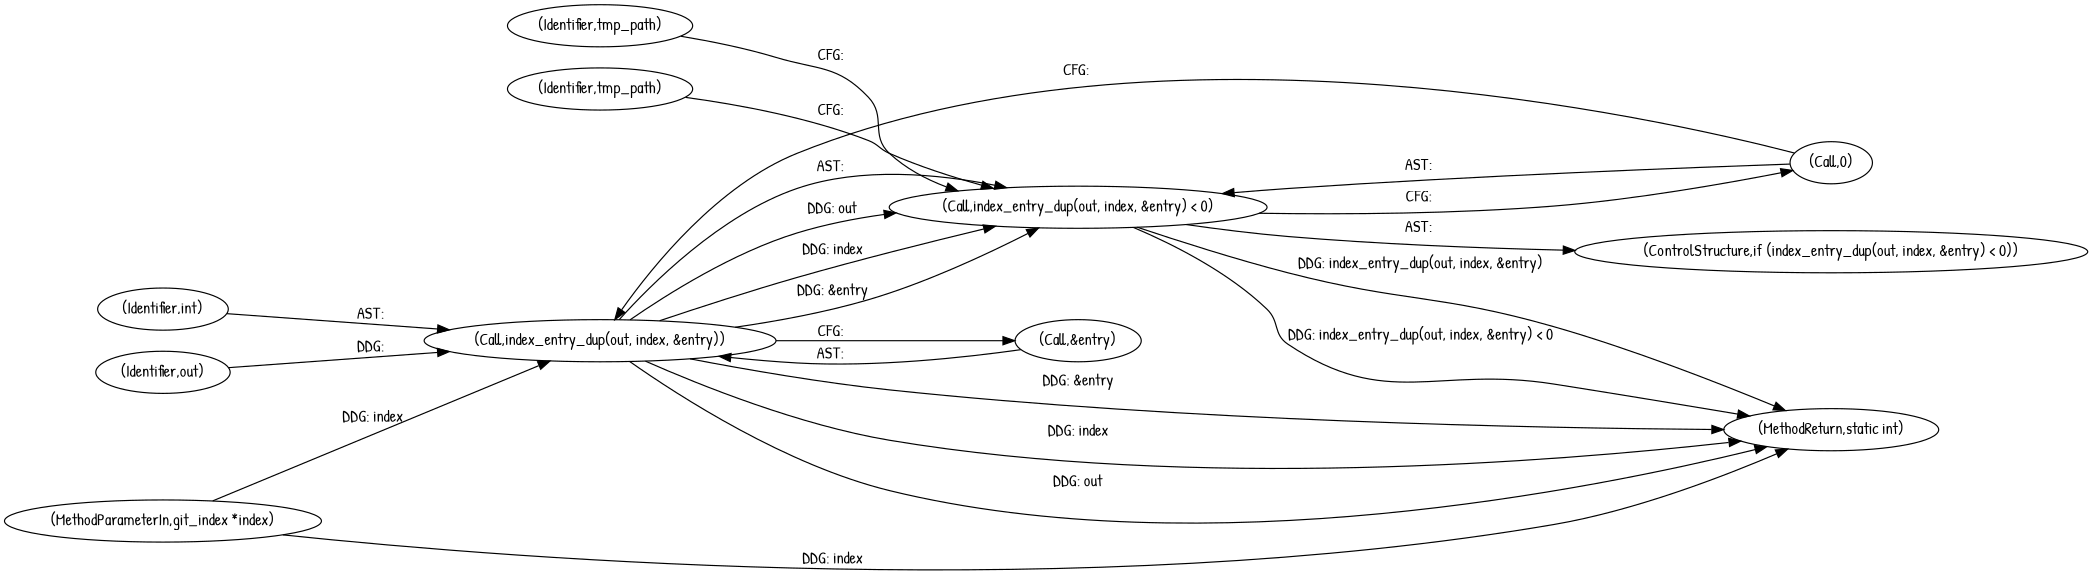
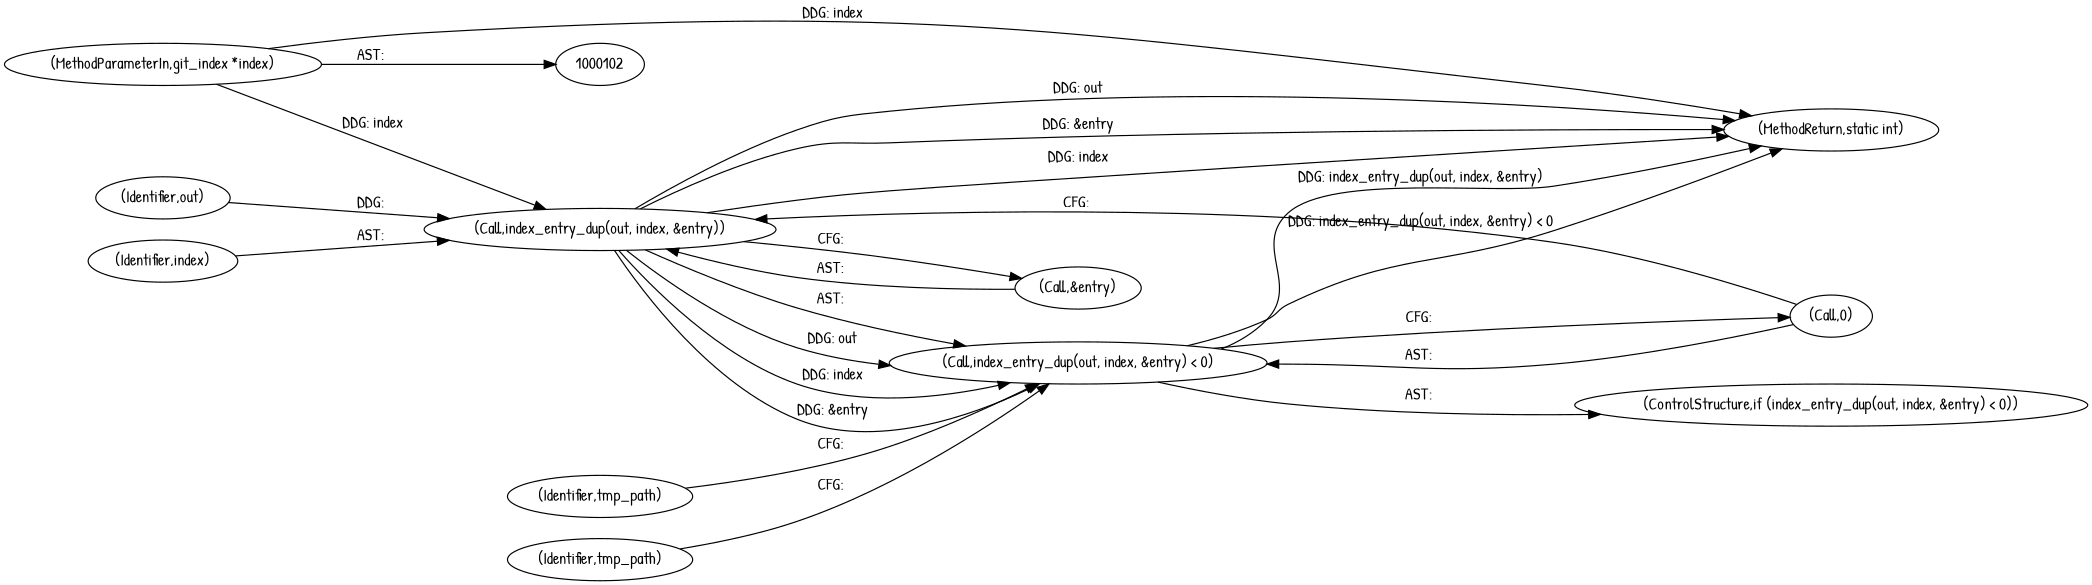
node "1000102": added
node "(Identifier,int)": label "(Identifier,int)" -> "(Identifier,index)"
